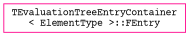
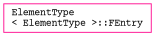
node "TEvaluationTreeEntryContainer < ElementType >::FEntry": label "TEvaluationTreeEntryContainer < ElementType >::FEntry" -> "ElementType < ElementType >::FEntry"
